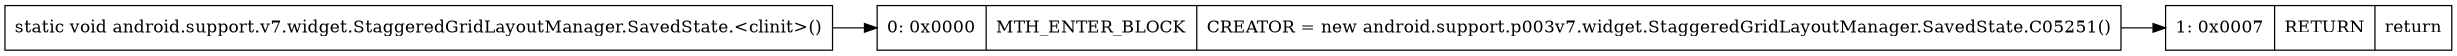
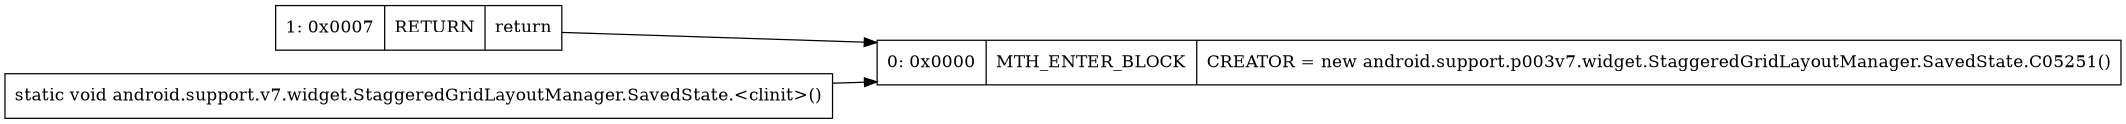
edge "0: 0x0000" -> "1: 0x0007": reversed
